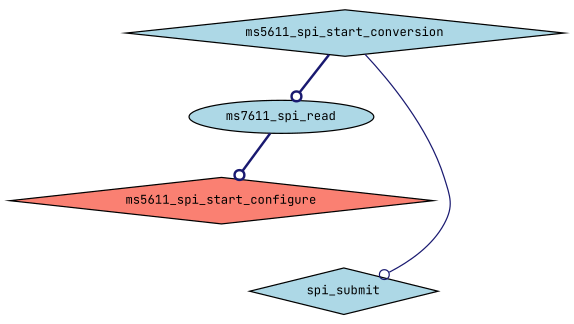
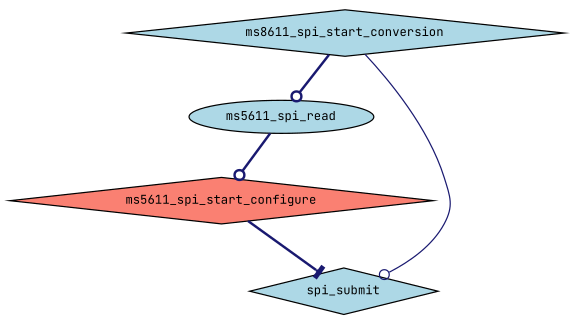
node "ms5611_spi_start_conversion": label "ms5611_spi_start_conversion" -> "ms8611_spi_start_conversion"
node "ms7611_spi_read": label "ms7611_spi_read" -> "ms5611_spi_read"
edge "ms5611_spi_start_configure" -> "spi_submit": added
